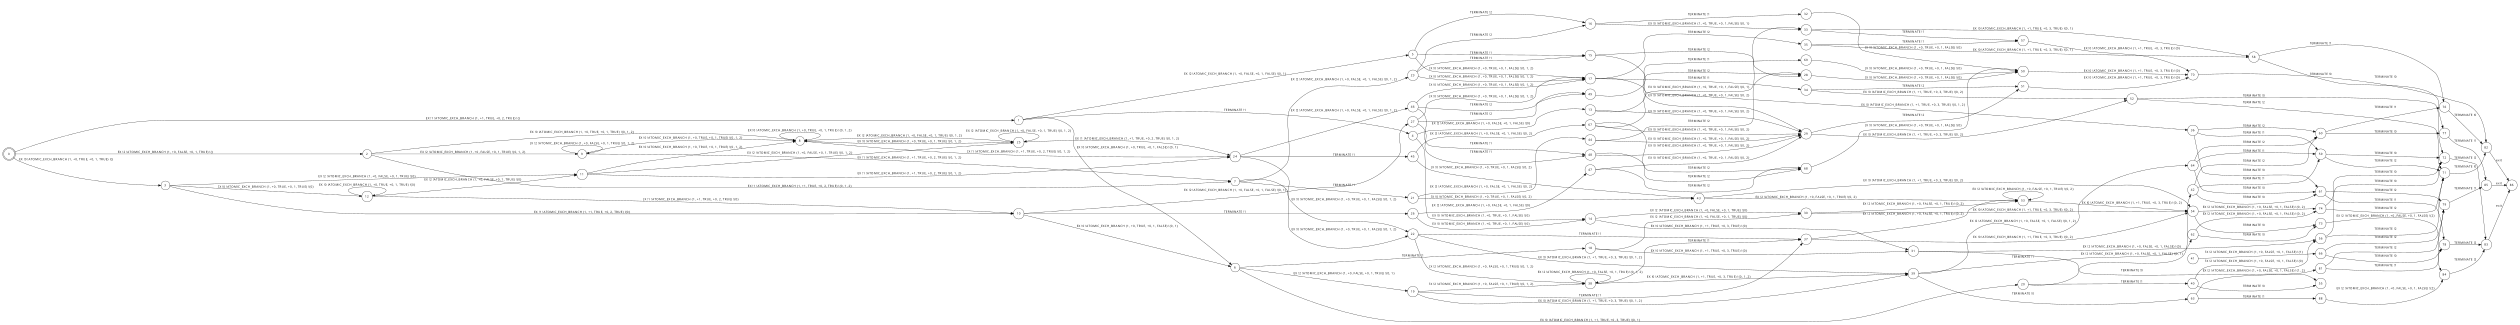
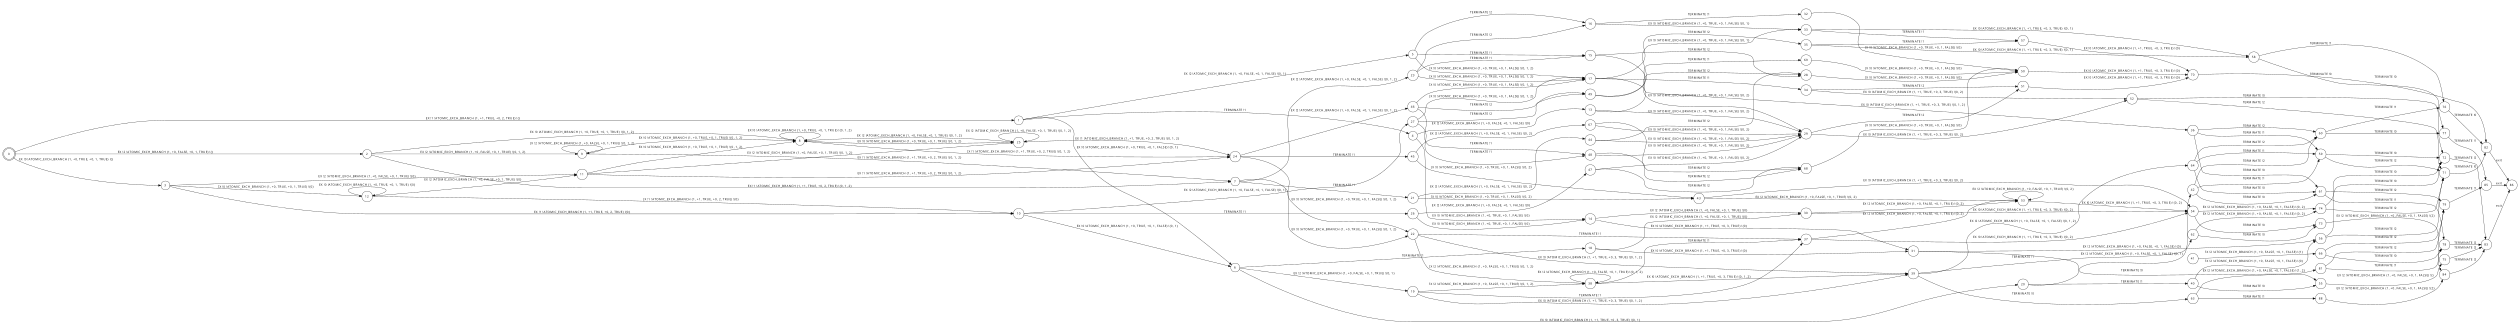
edge "67" -> "33": now "49" -> "33"
node "75": added
